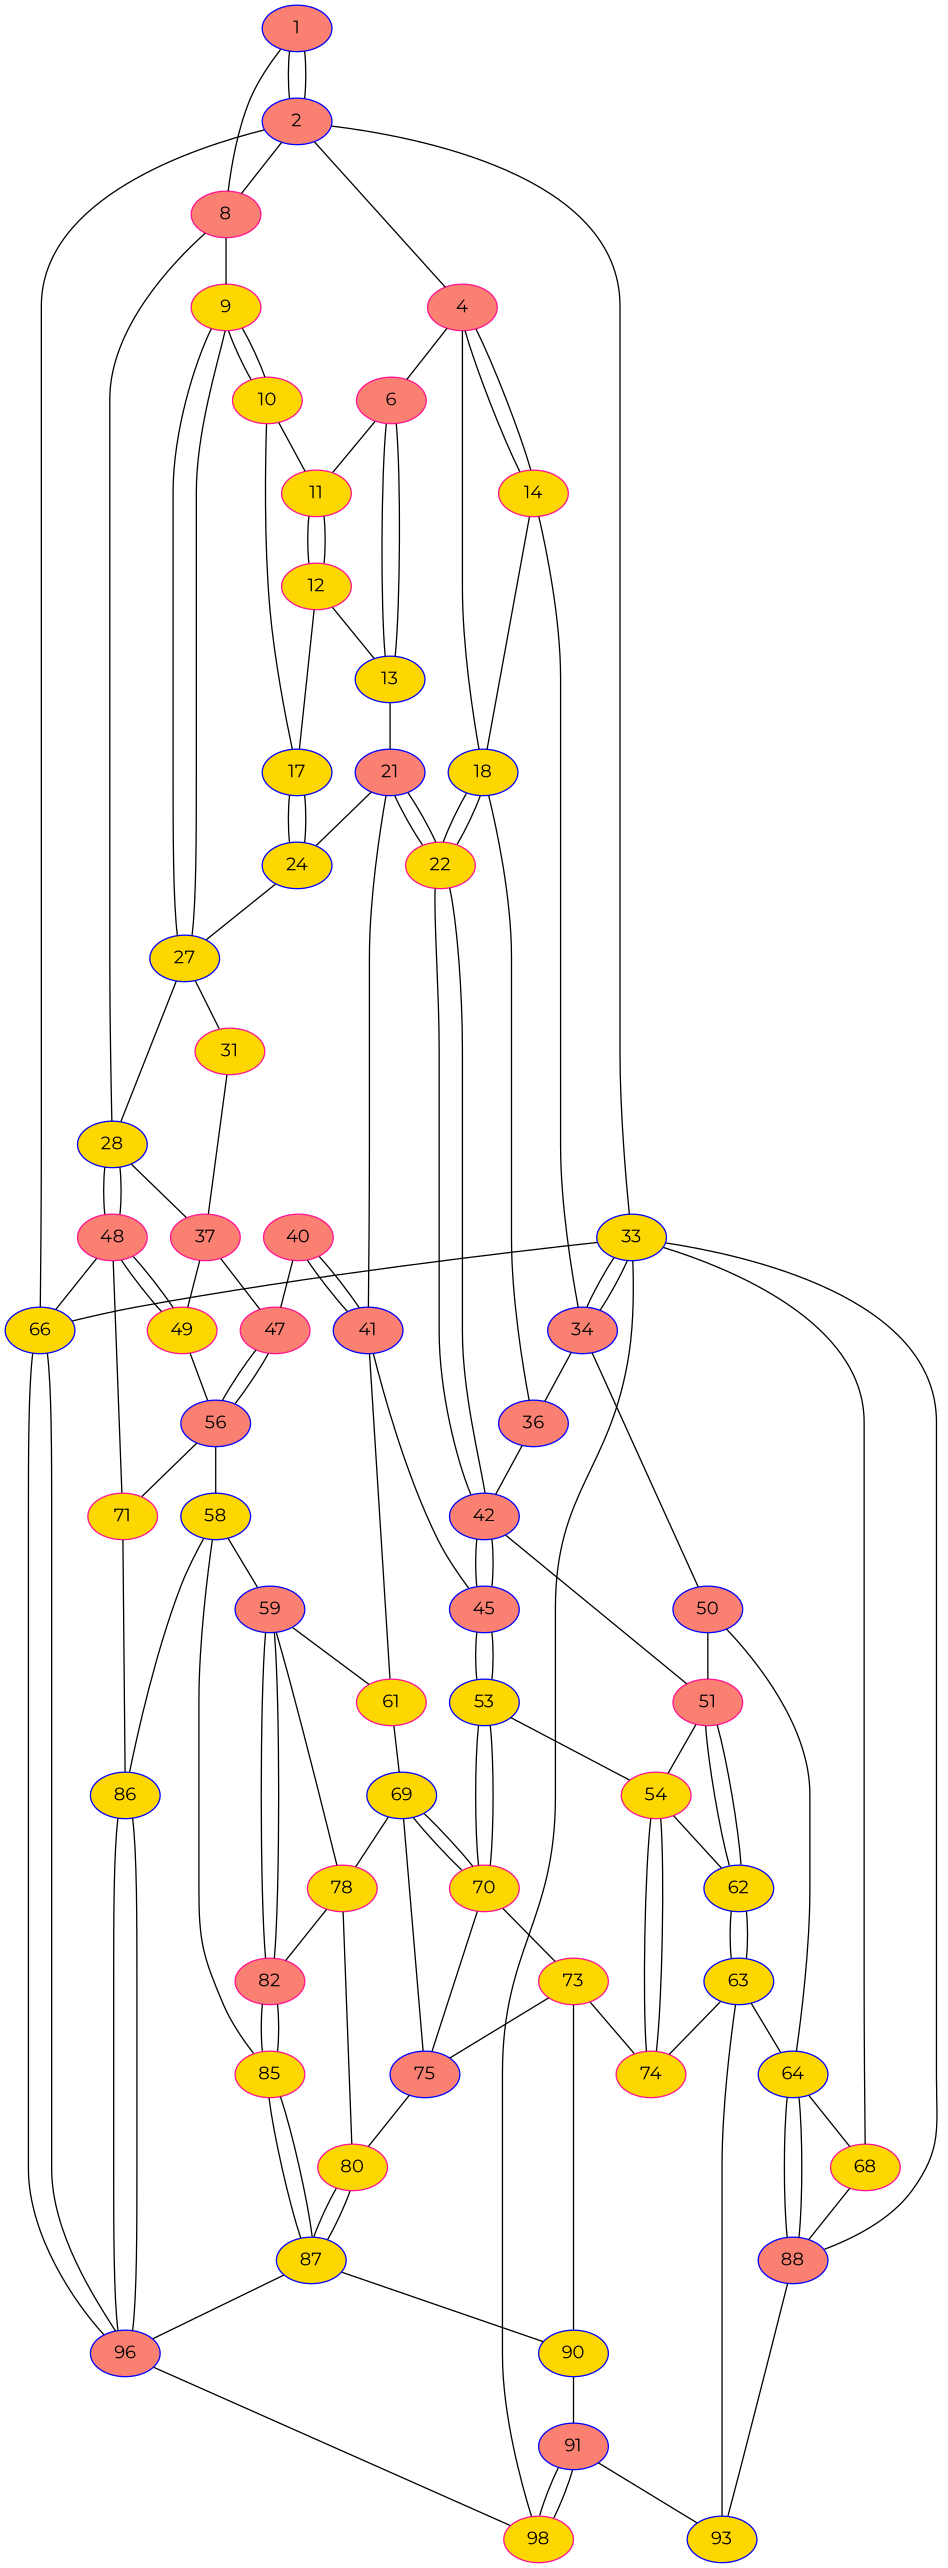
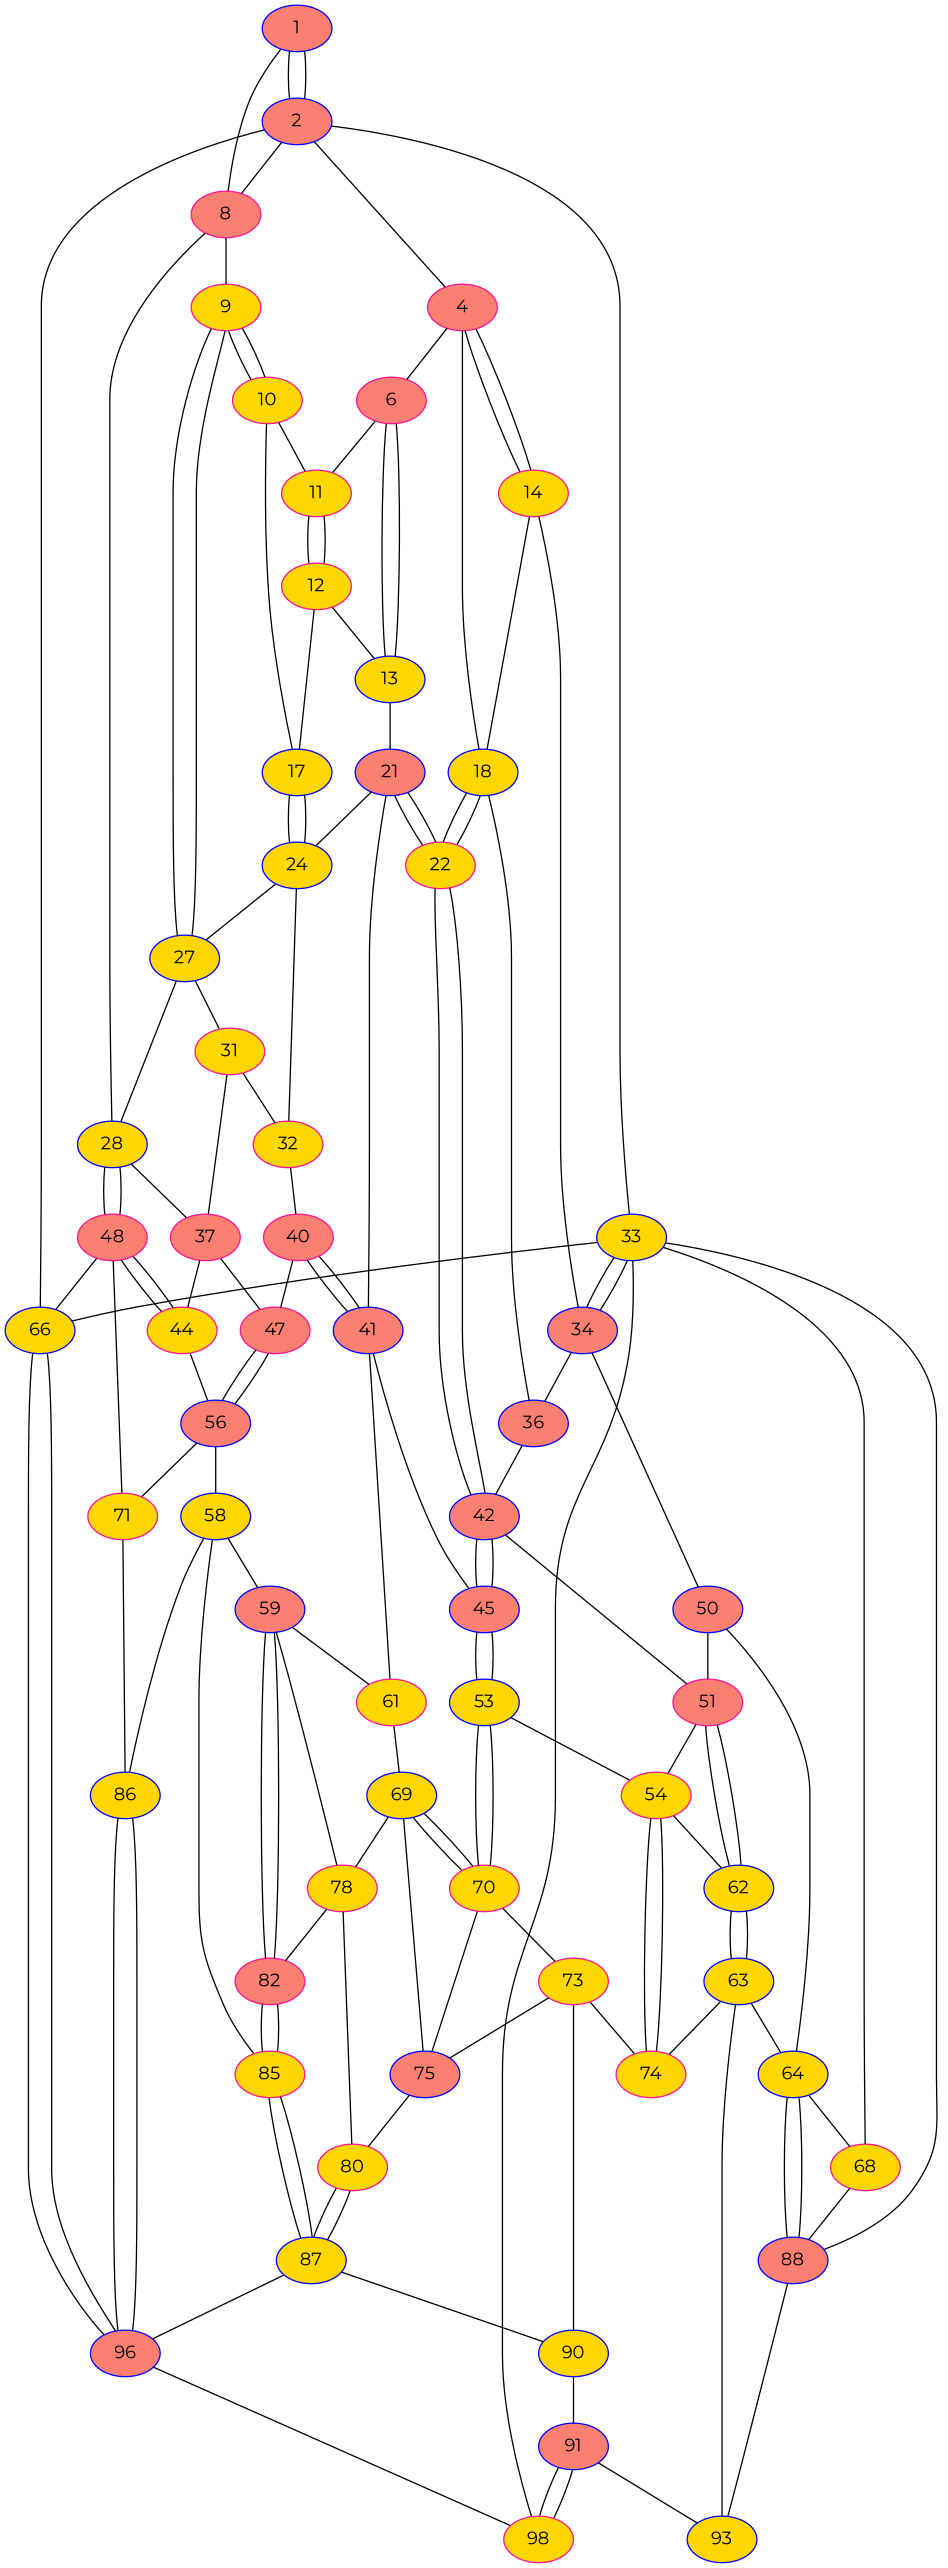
node "32": added
node "49": label "49" -> "44"
